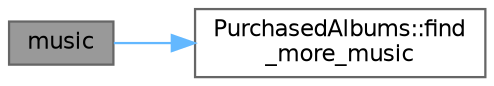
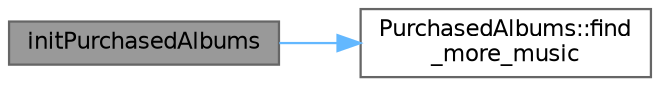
node "music": label "music" -> "initPurchasedAlbums"
